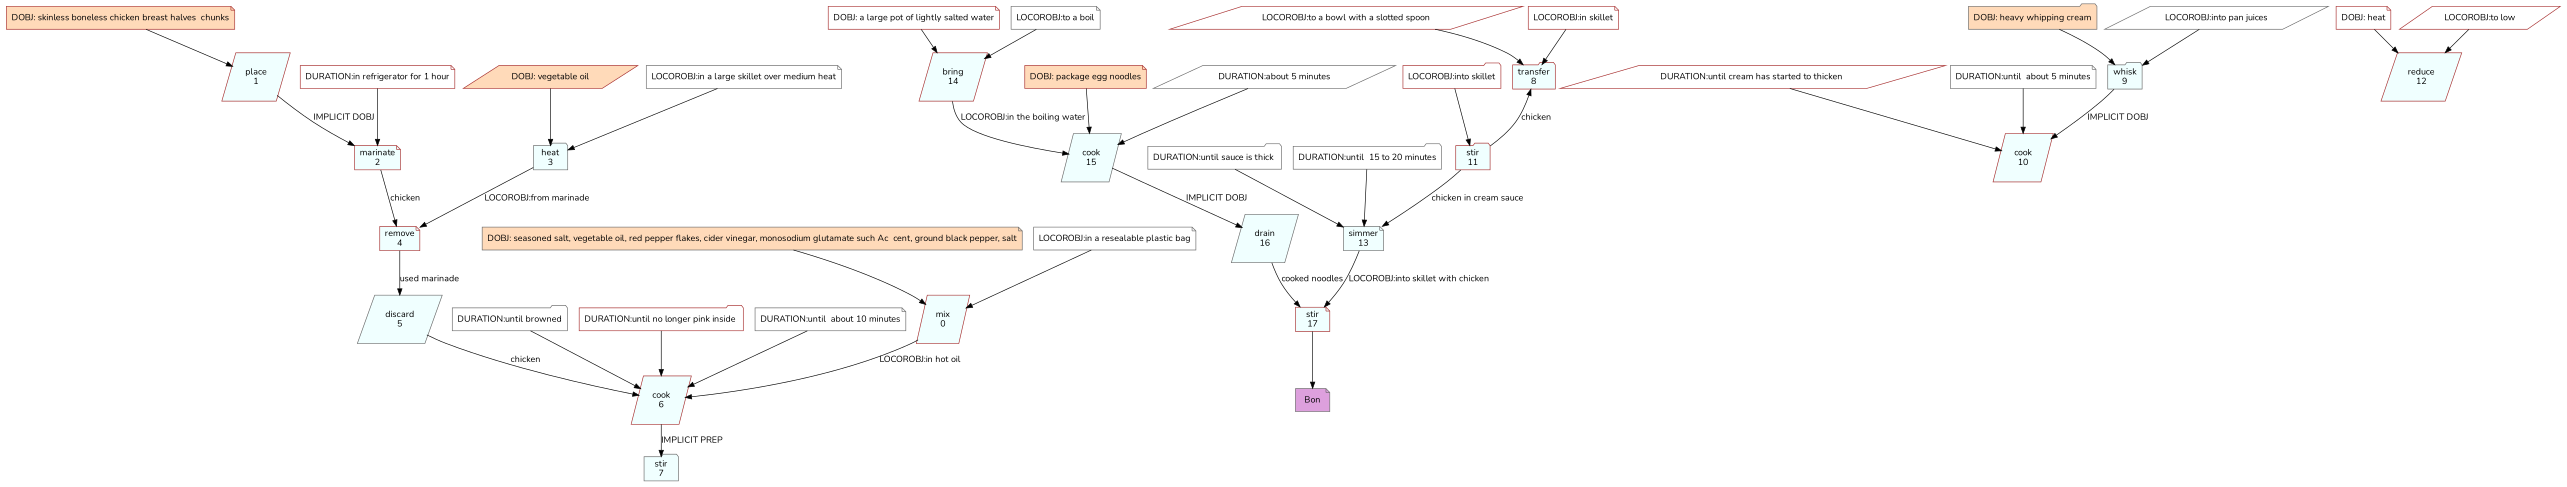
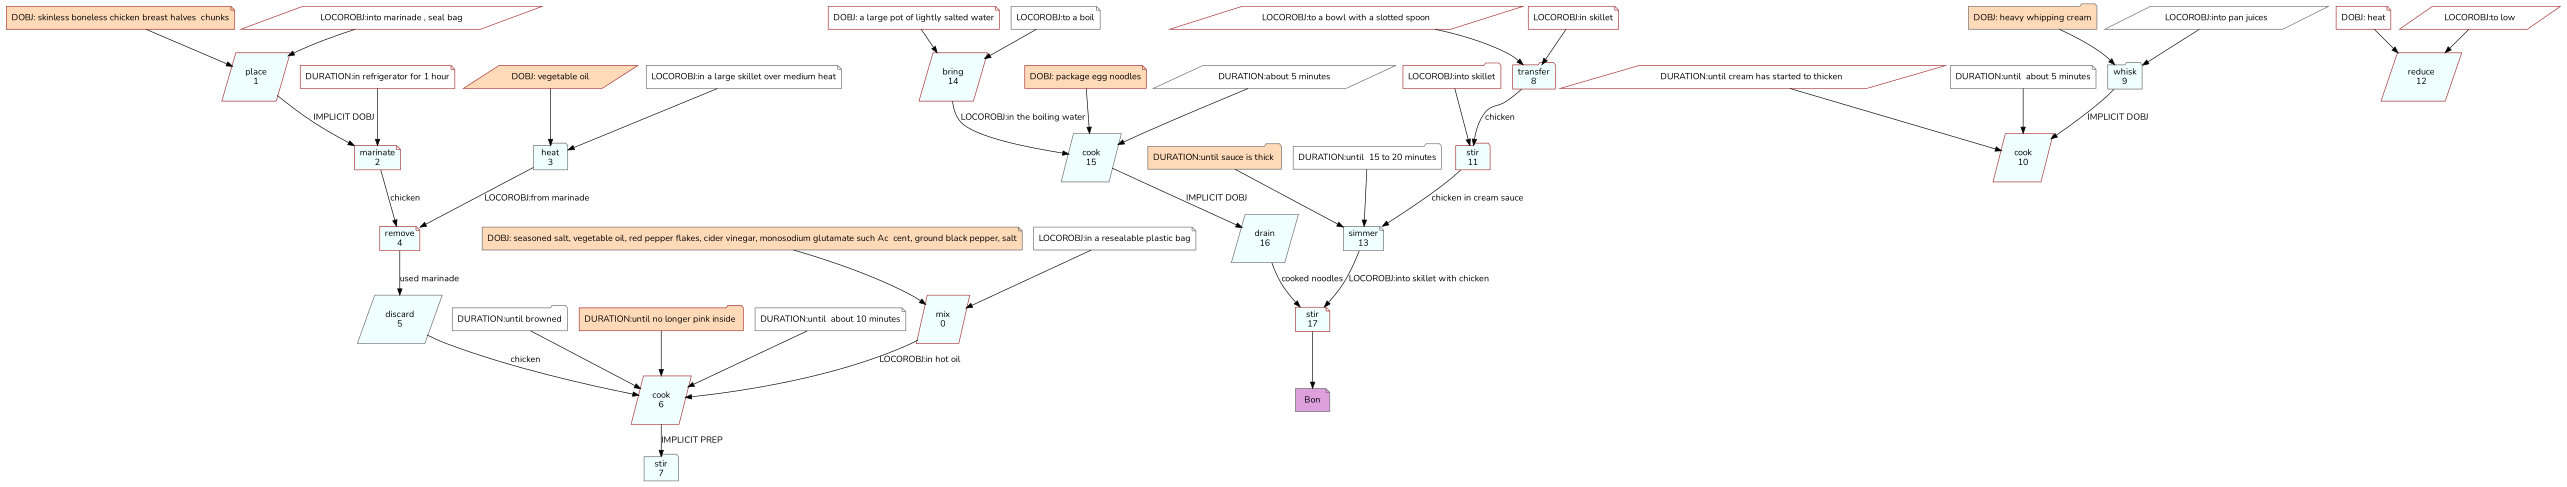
node "LOCOROBJ:into marinade , seal bag": added
edge "stir 11" -> "transfer 8": reversed
node "DURATION:until sauce is thick": fillcolor white -> peachpuff
node "DURATION:until no longer pink inside": fillcolor white -> peachpuff
